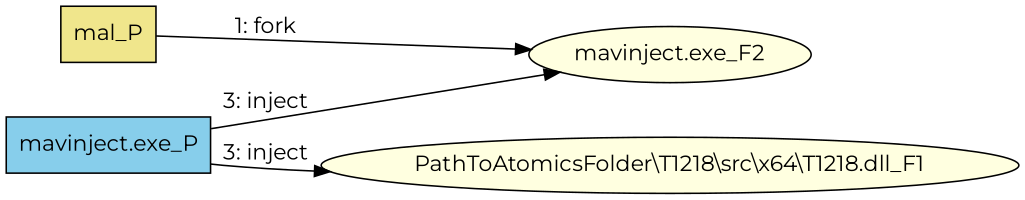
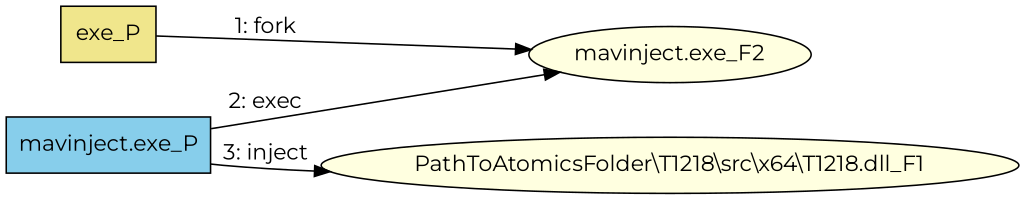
node "mal_P": label "mal_P" -> "exe_P"
edge "mavinject.exe_P" -> "mavinject.exe_F2": label "3: inject" -> "2: exec"
